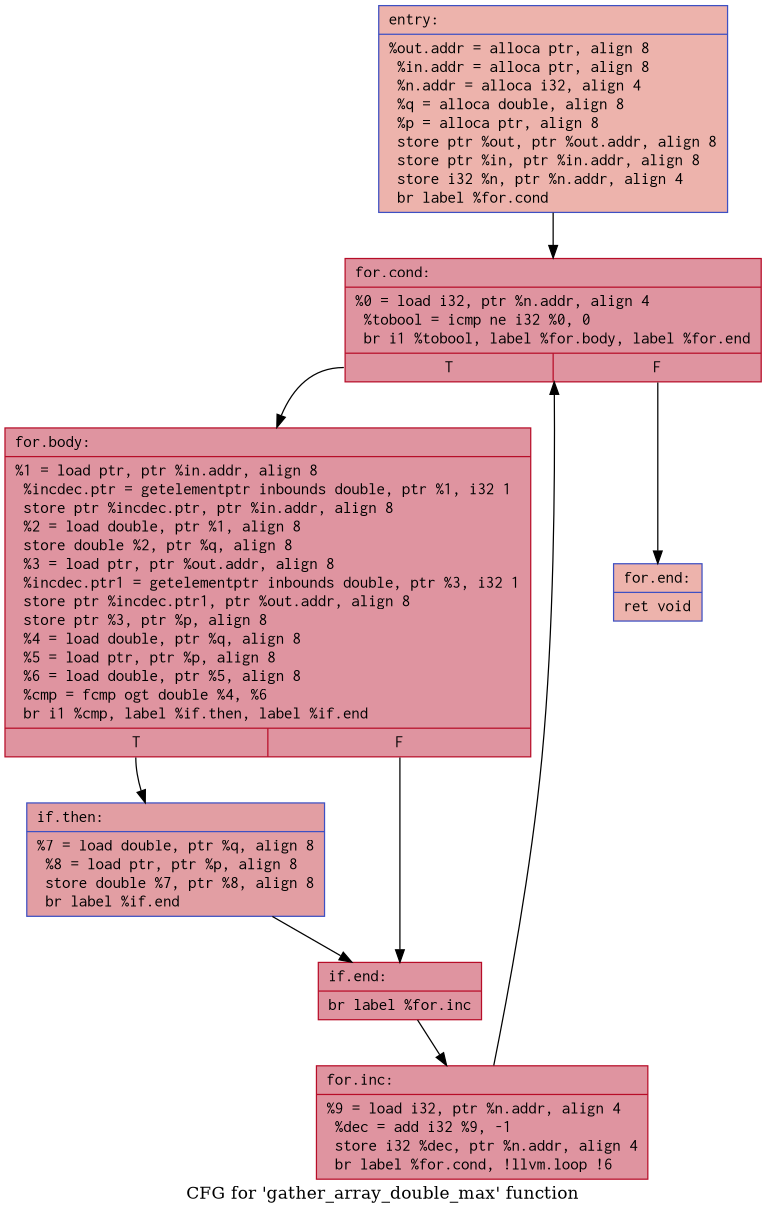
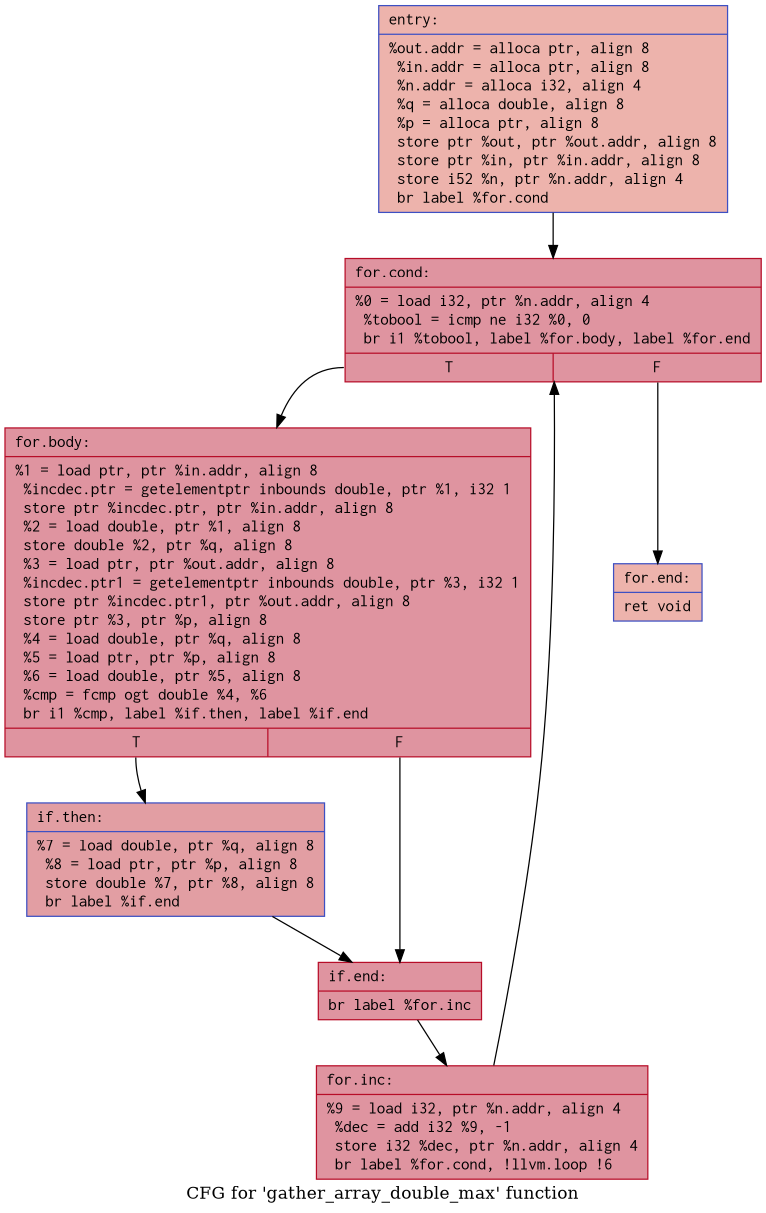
node "entry:": text "store i32 %n, ptr %n.addr, align 4" -> "store i52 %n, ptr %n.addr, align 4"
